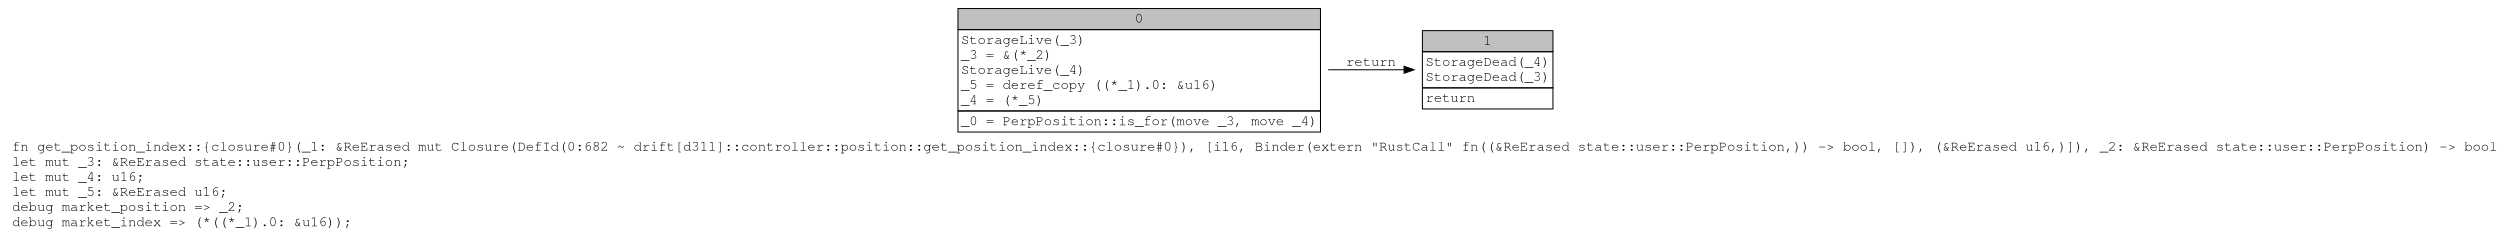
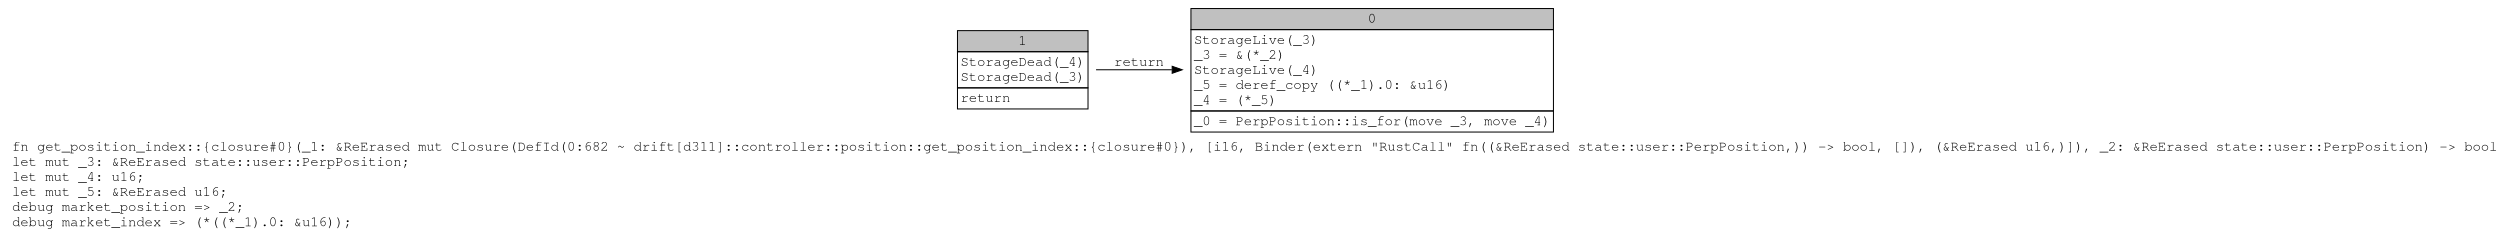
edge "0" -> "1": reversed
